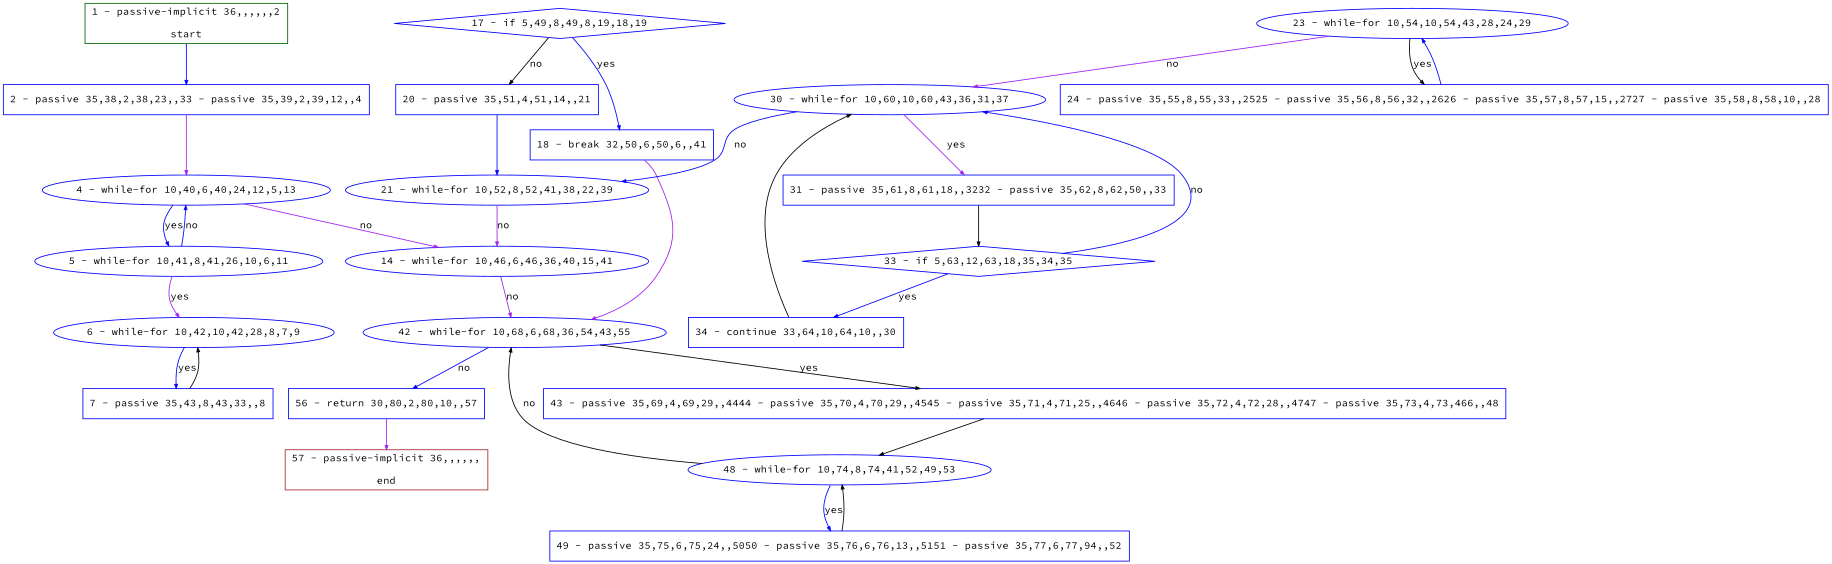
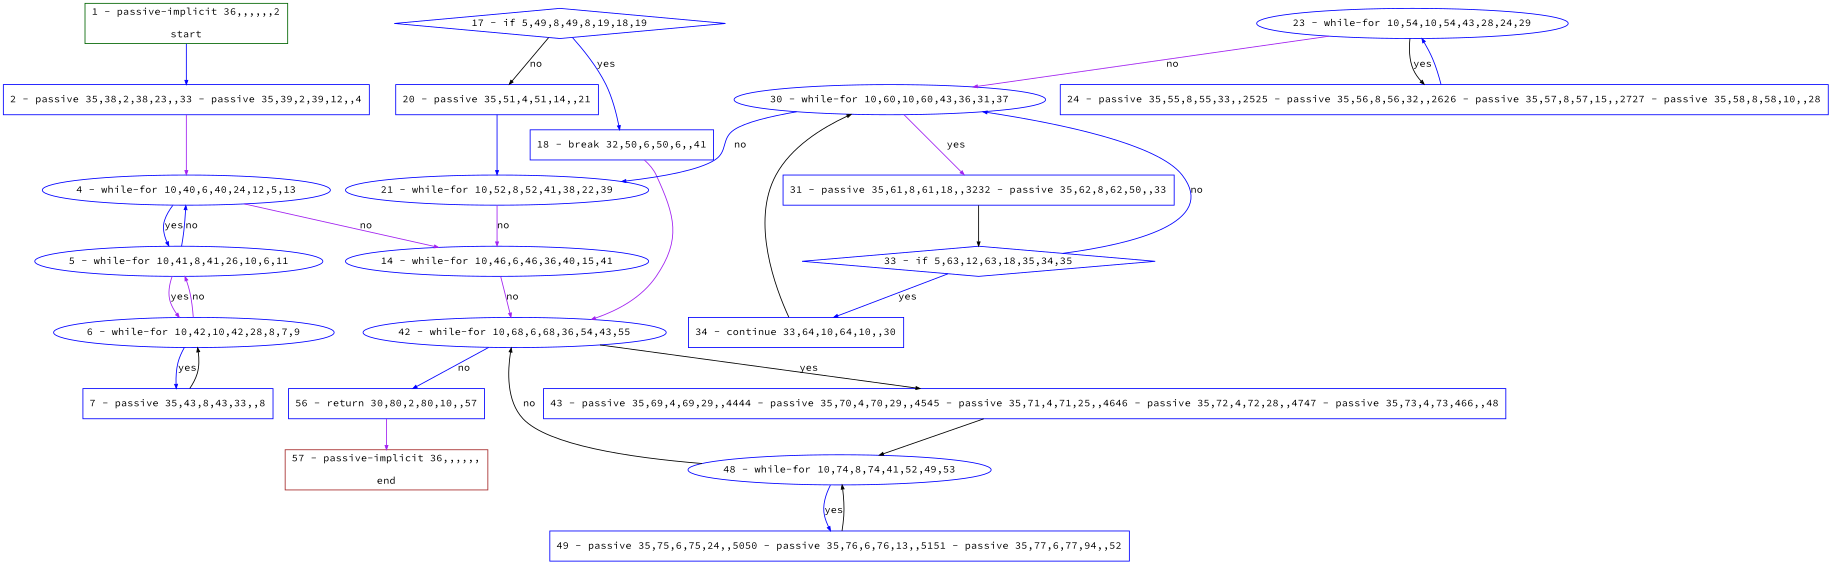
edge "6 - while-for 10,42,10,42,28,8,7,9" -> "5 - while-for 10,41,8,41,26,10,6,11": added, label "no"
